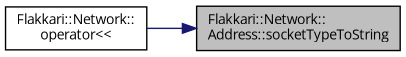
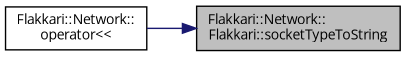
node "Flakkari::Network:: Address::socketTypeToString": label "Flakkari::Network:: Address::socketTypeToString" -> "Flakkari::Network:: Flakkari::socketTypeToString"
